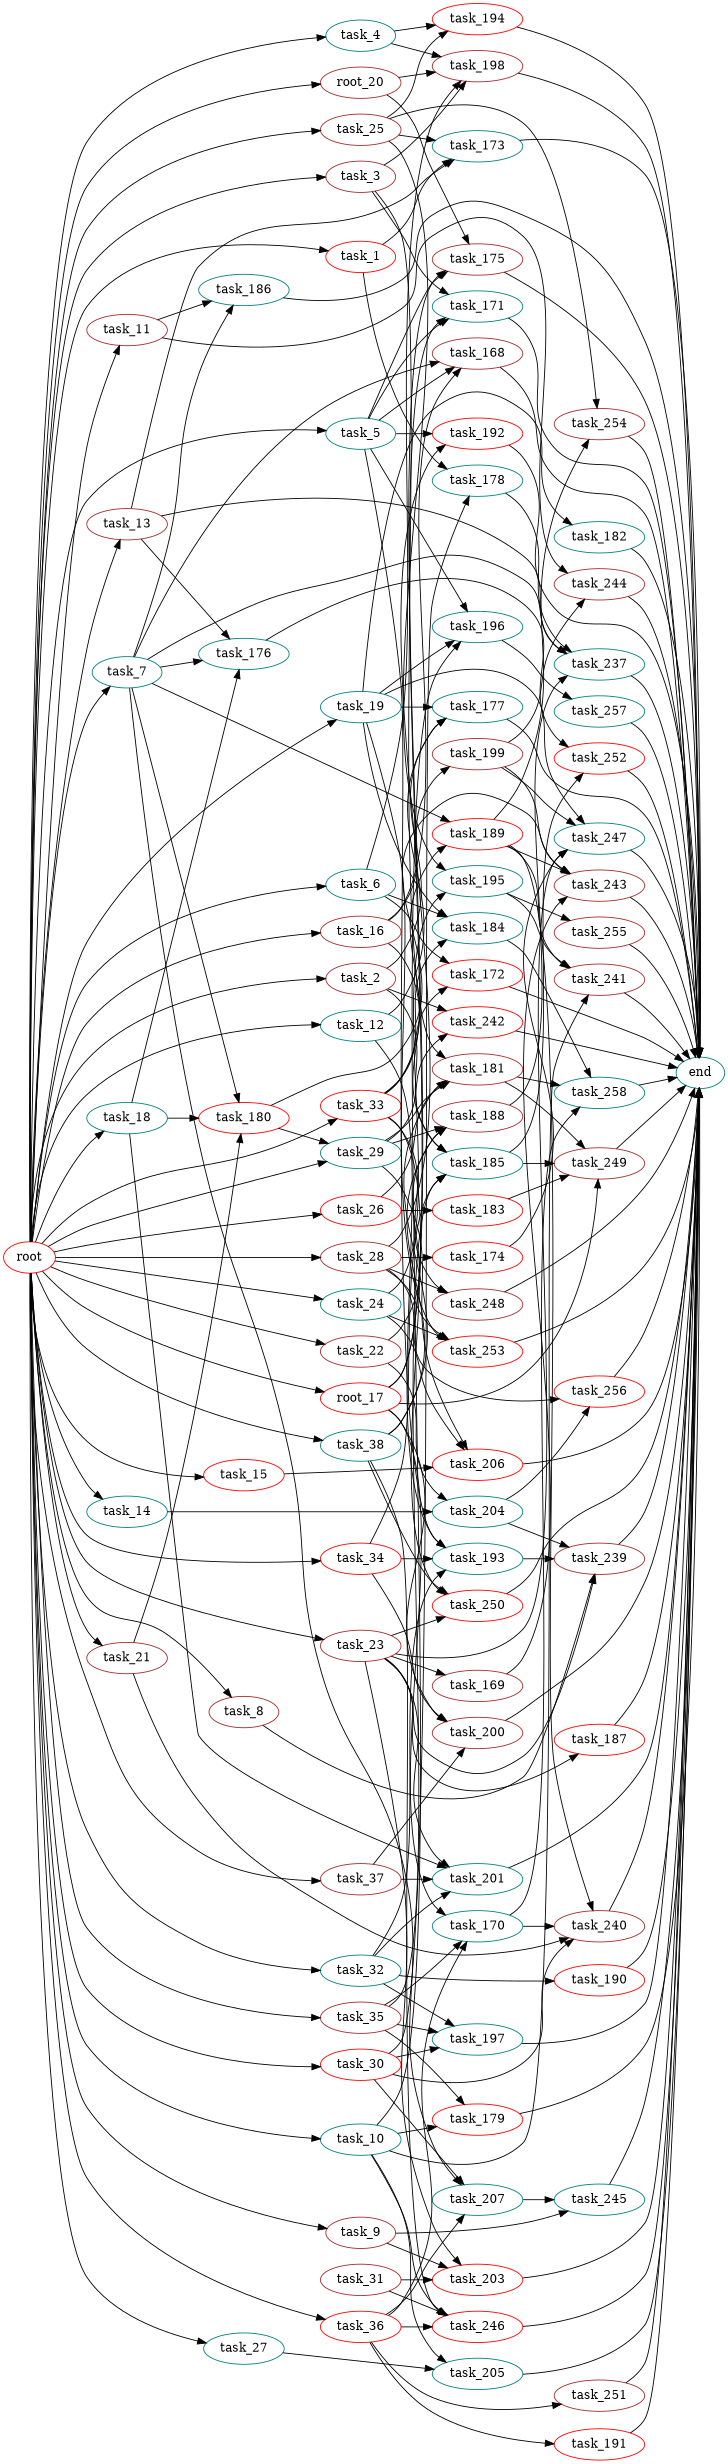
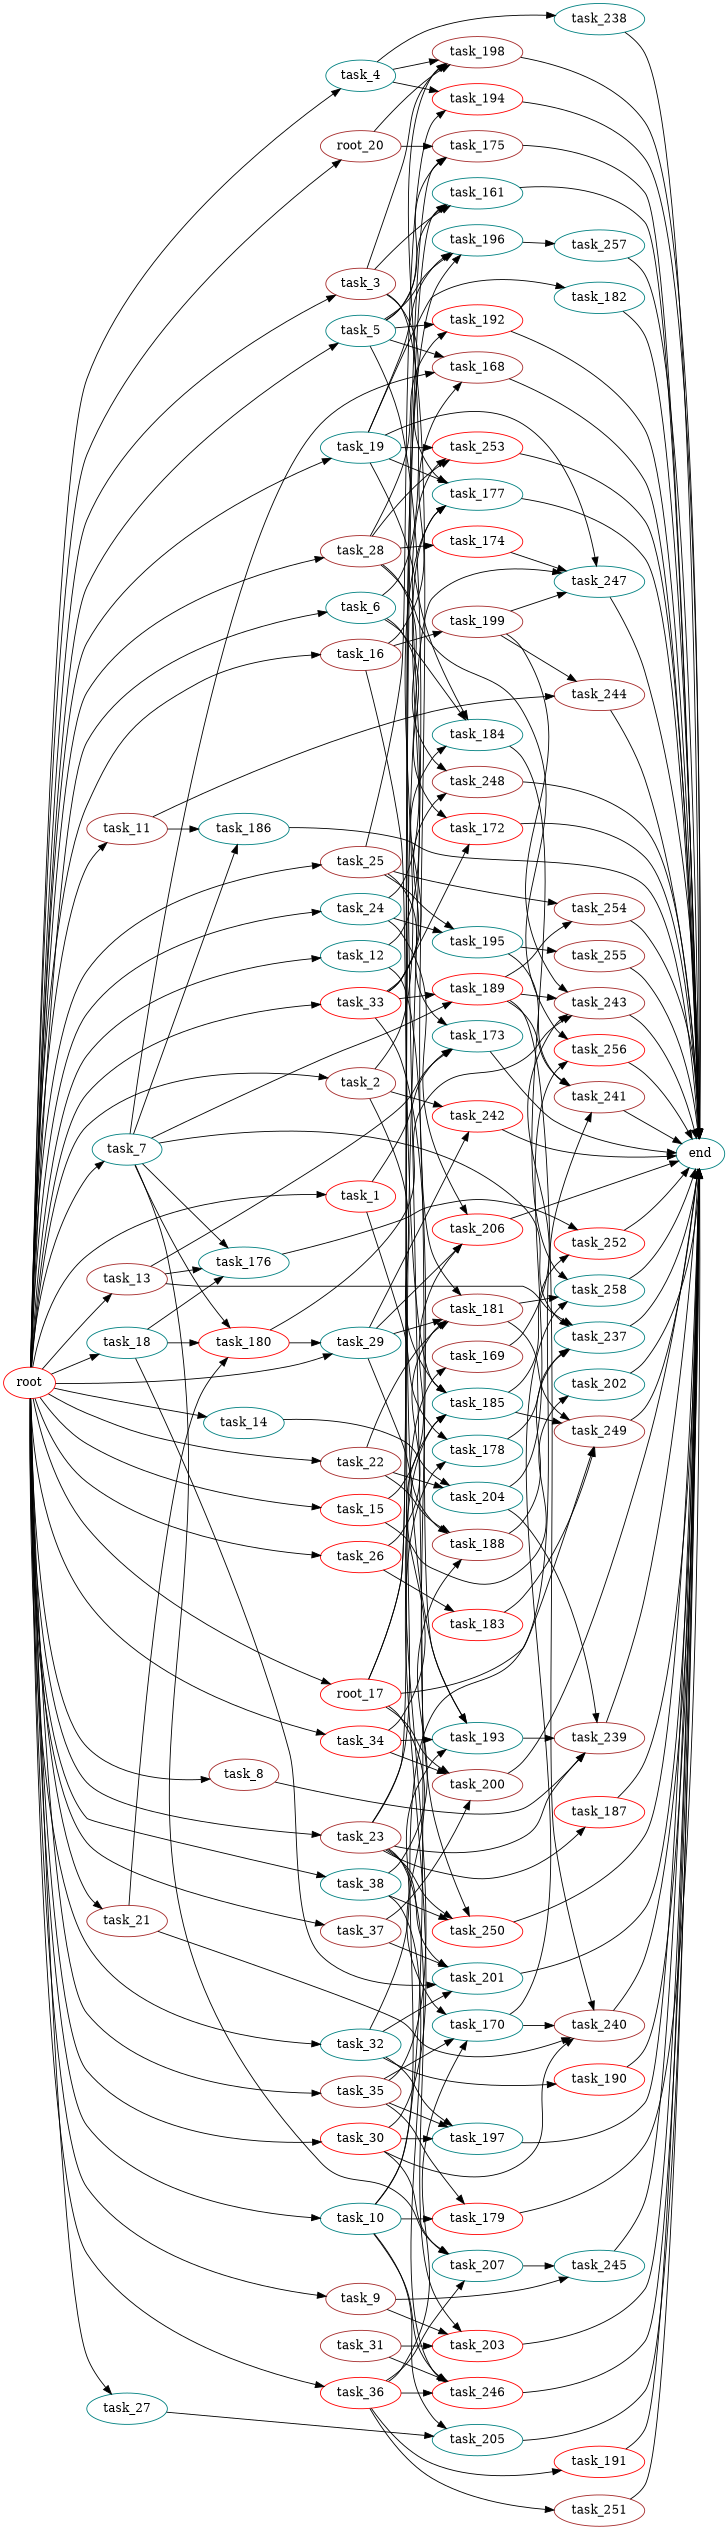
node "task_238": added
node "task_171": label "task_171" -> "task_161"
edge "task_3" -> "task_177": added
edge "task_38" -> "task_181": now "task_22" -> "task_181"
node "task_202": added
